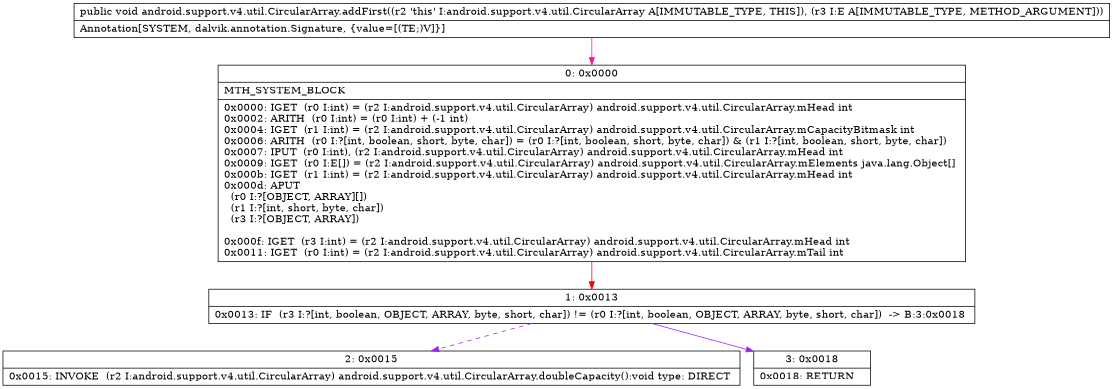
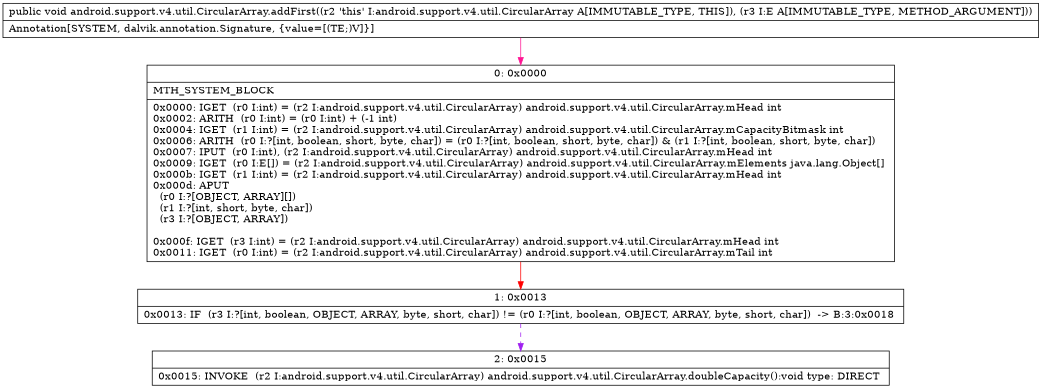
node "3: 0x0018": removed
